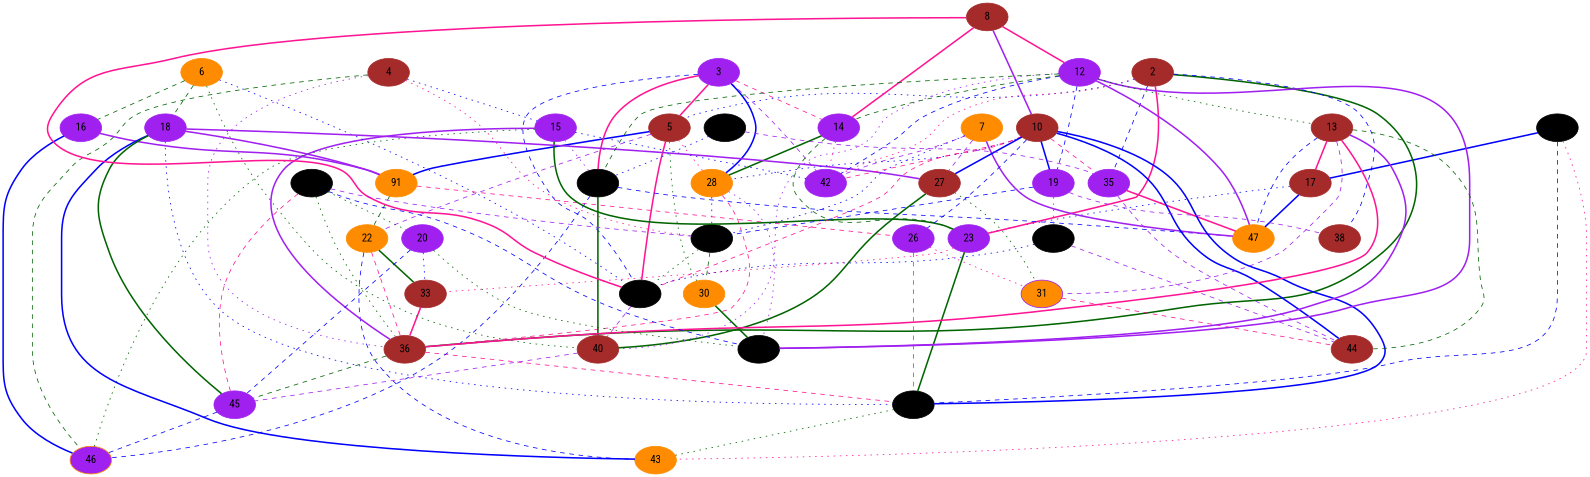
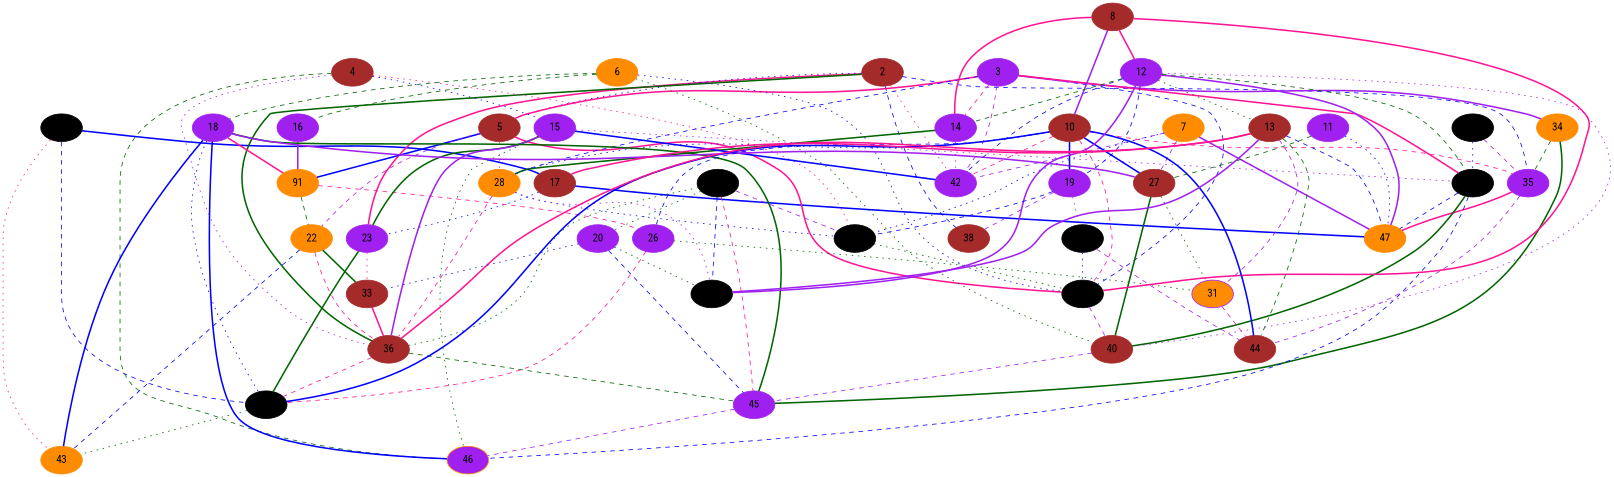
edge "3" -- "28": style bold -> dashed
node "11": added
node "34": added
edge "18" -- "91": color purple -> deeppink
edge "15" -- "42": style dotted -> bold
edge "14" -- "23": removed
edge "26" -- "31": color deeppink -> darkgreen
node "30": removed
edge "16" -- "46": now "18" -- "46"
edge "45" -- "46": color blue -> purple
